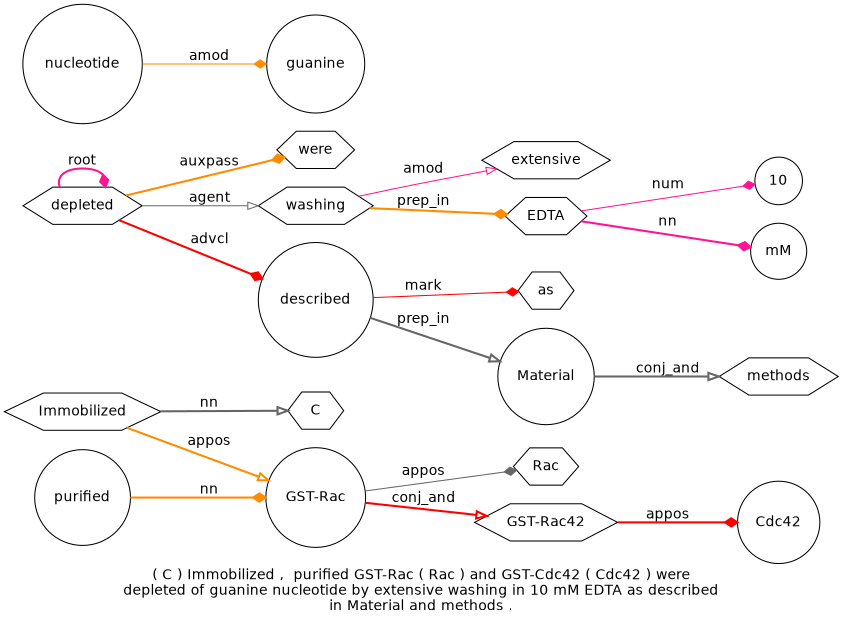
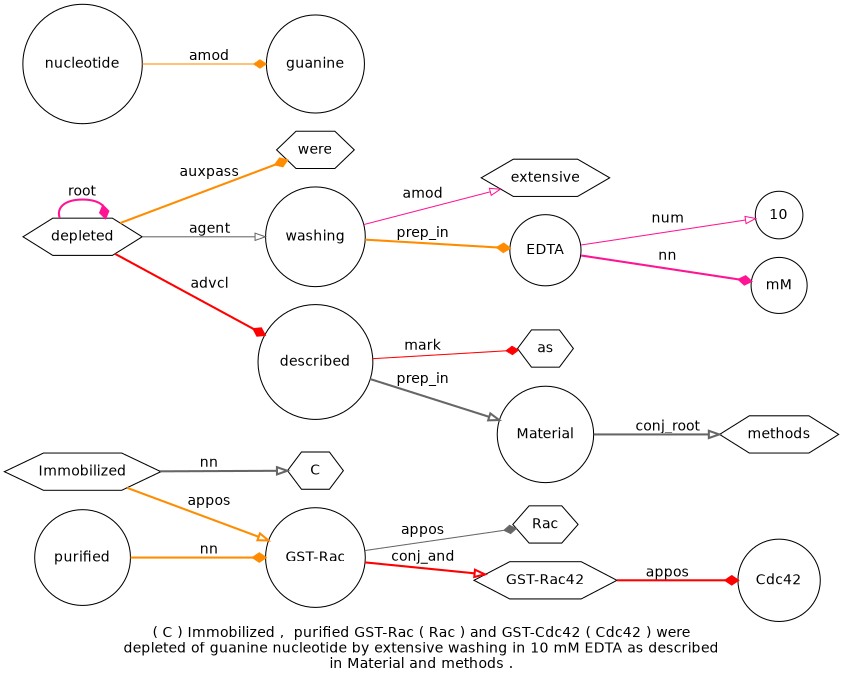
edge "EDTA" -> "10": arrowhead diamond -> onormal
node "washing": shape hexagon -> circle
node "EDTA": shape hexagon -> circle
edge "Material" -> "methods": label "conj_and" -> "conj_root"
